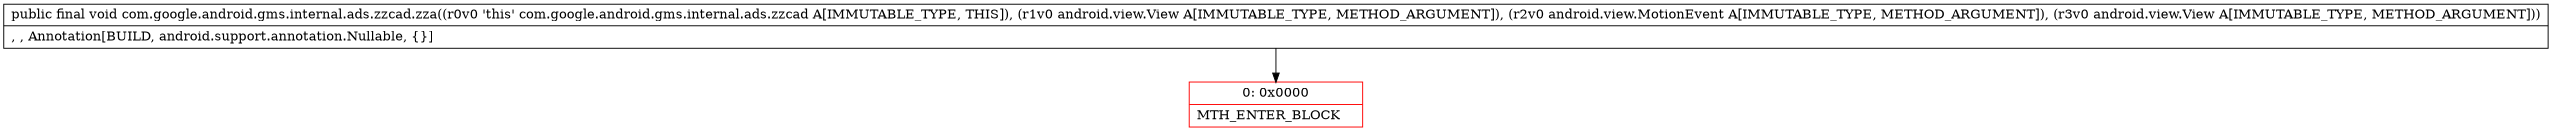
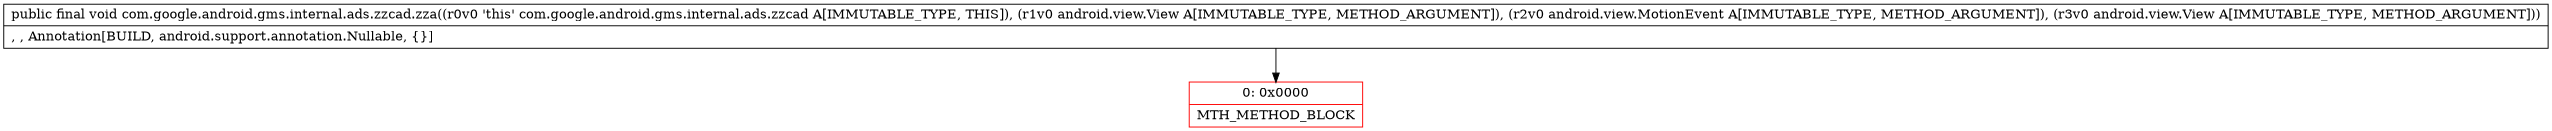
node "0: 0x0000": text "MTH_ENTER_BLOCK" -> "MTH_METHOD_BLOCK"
